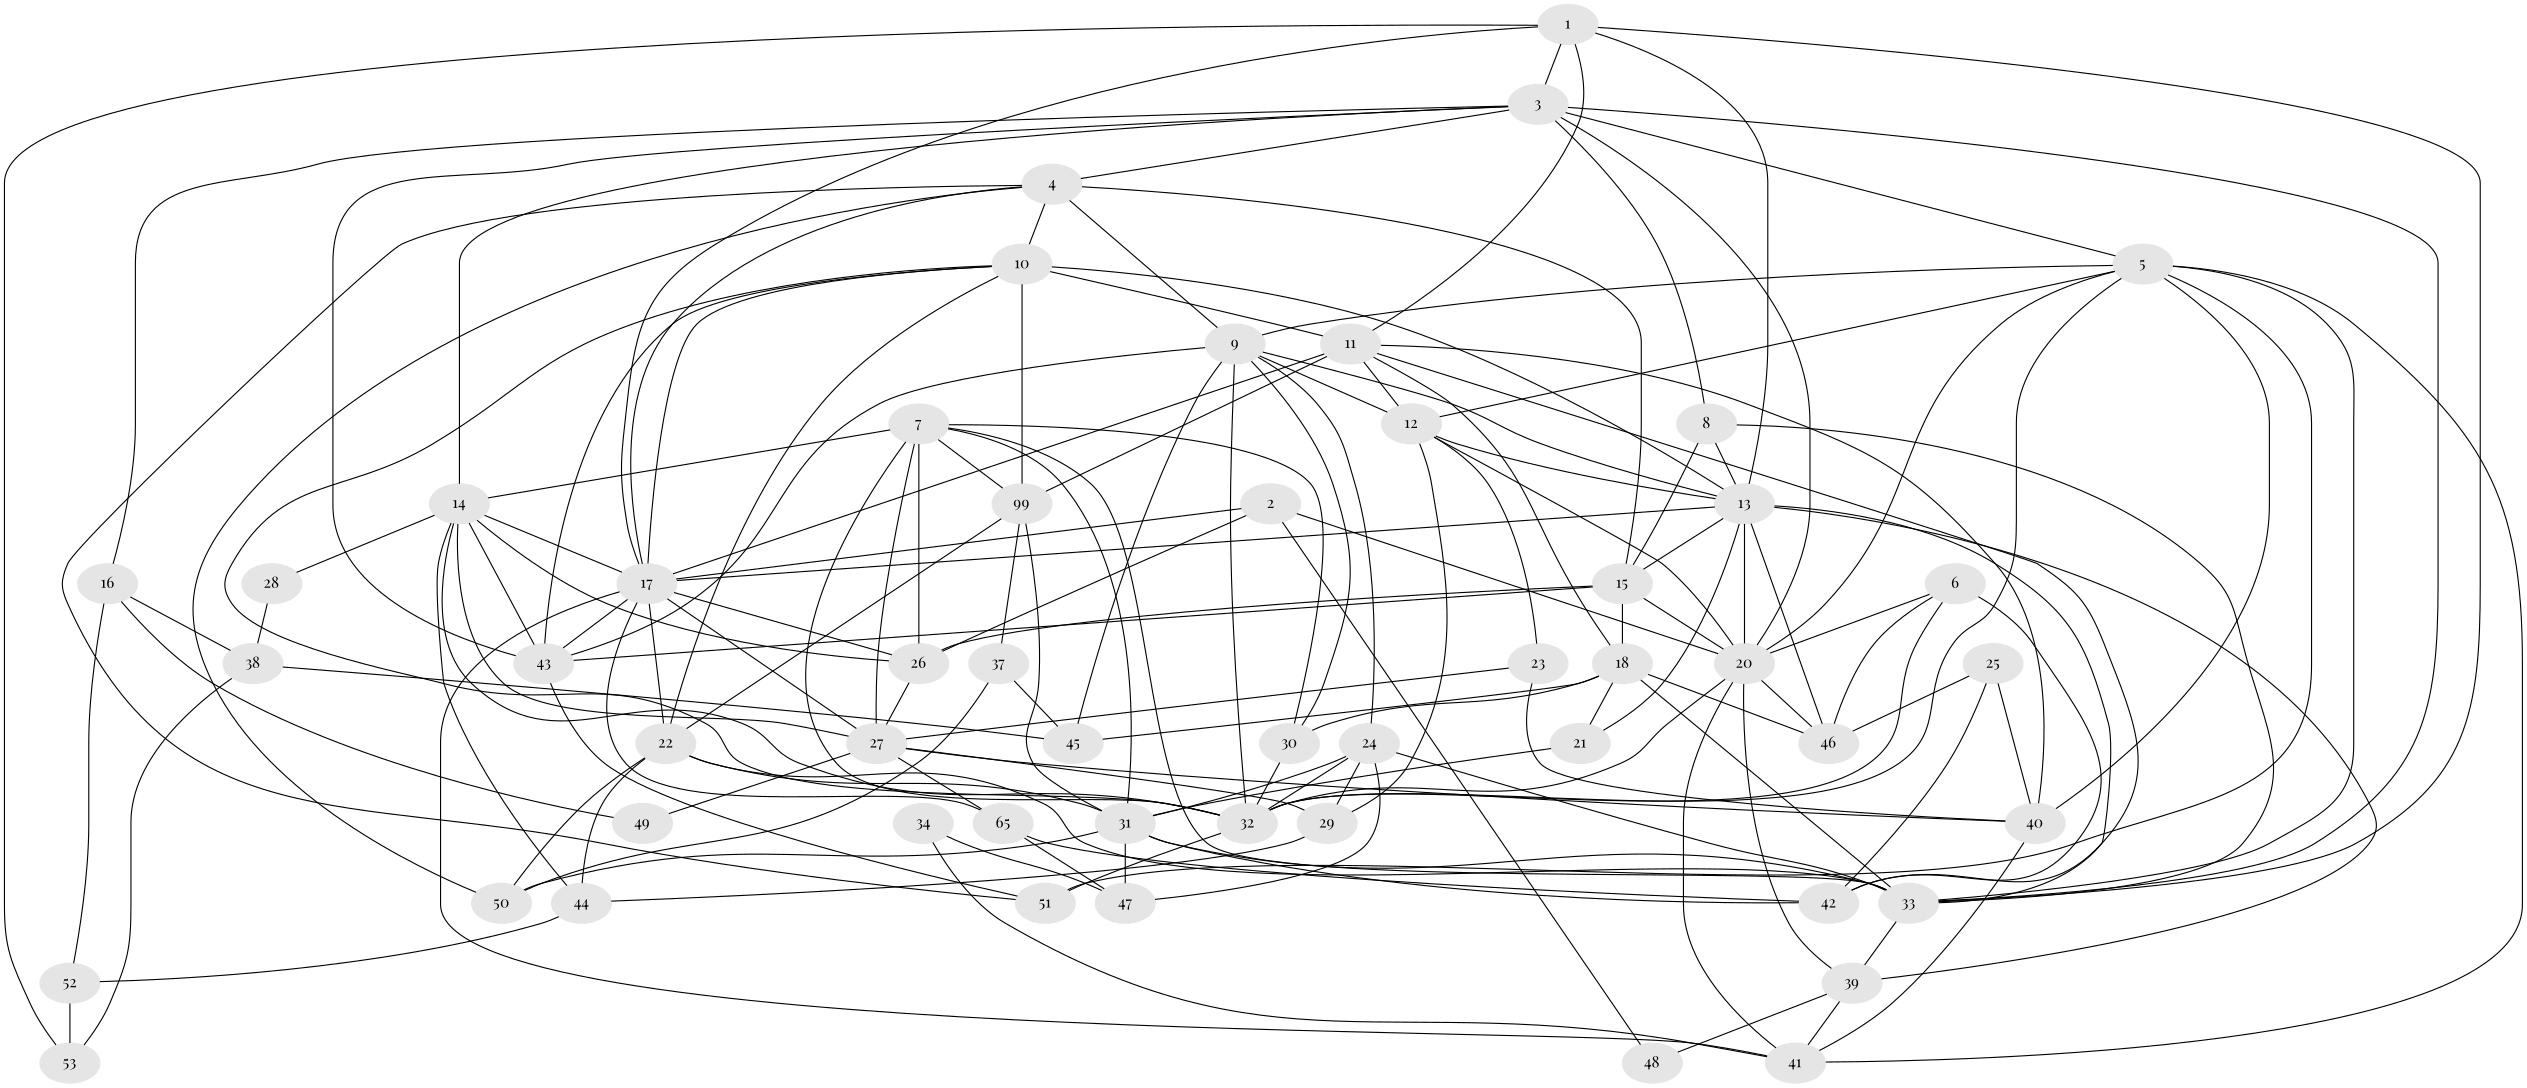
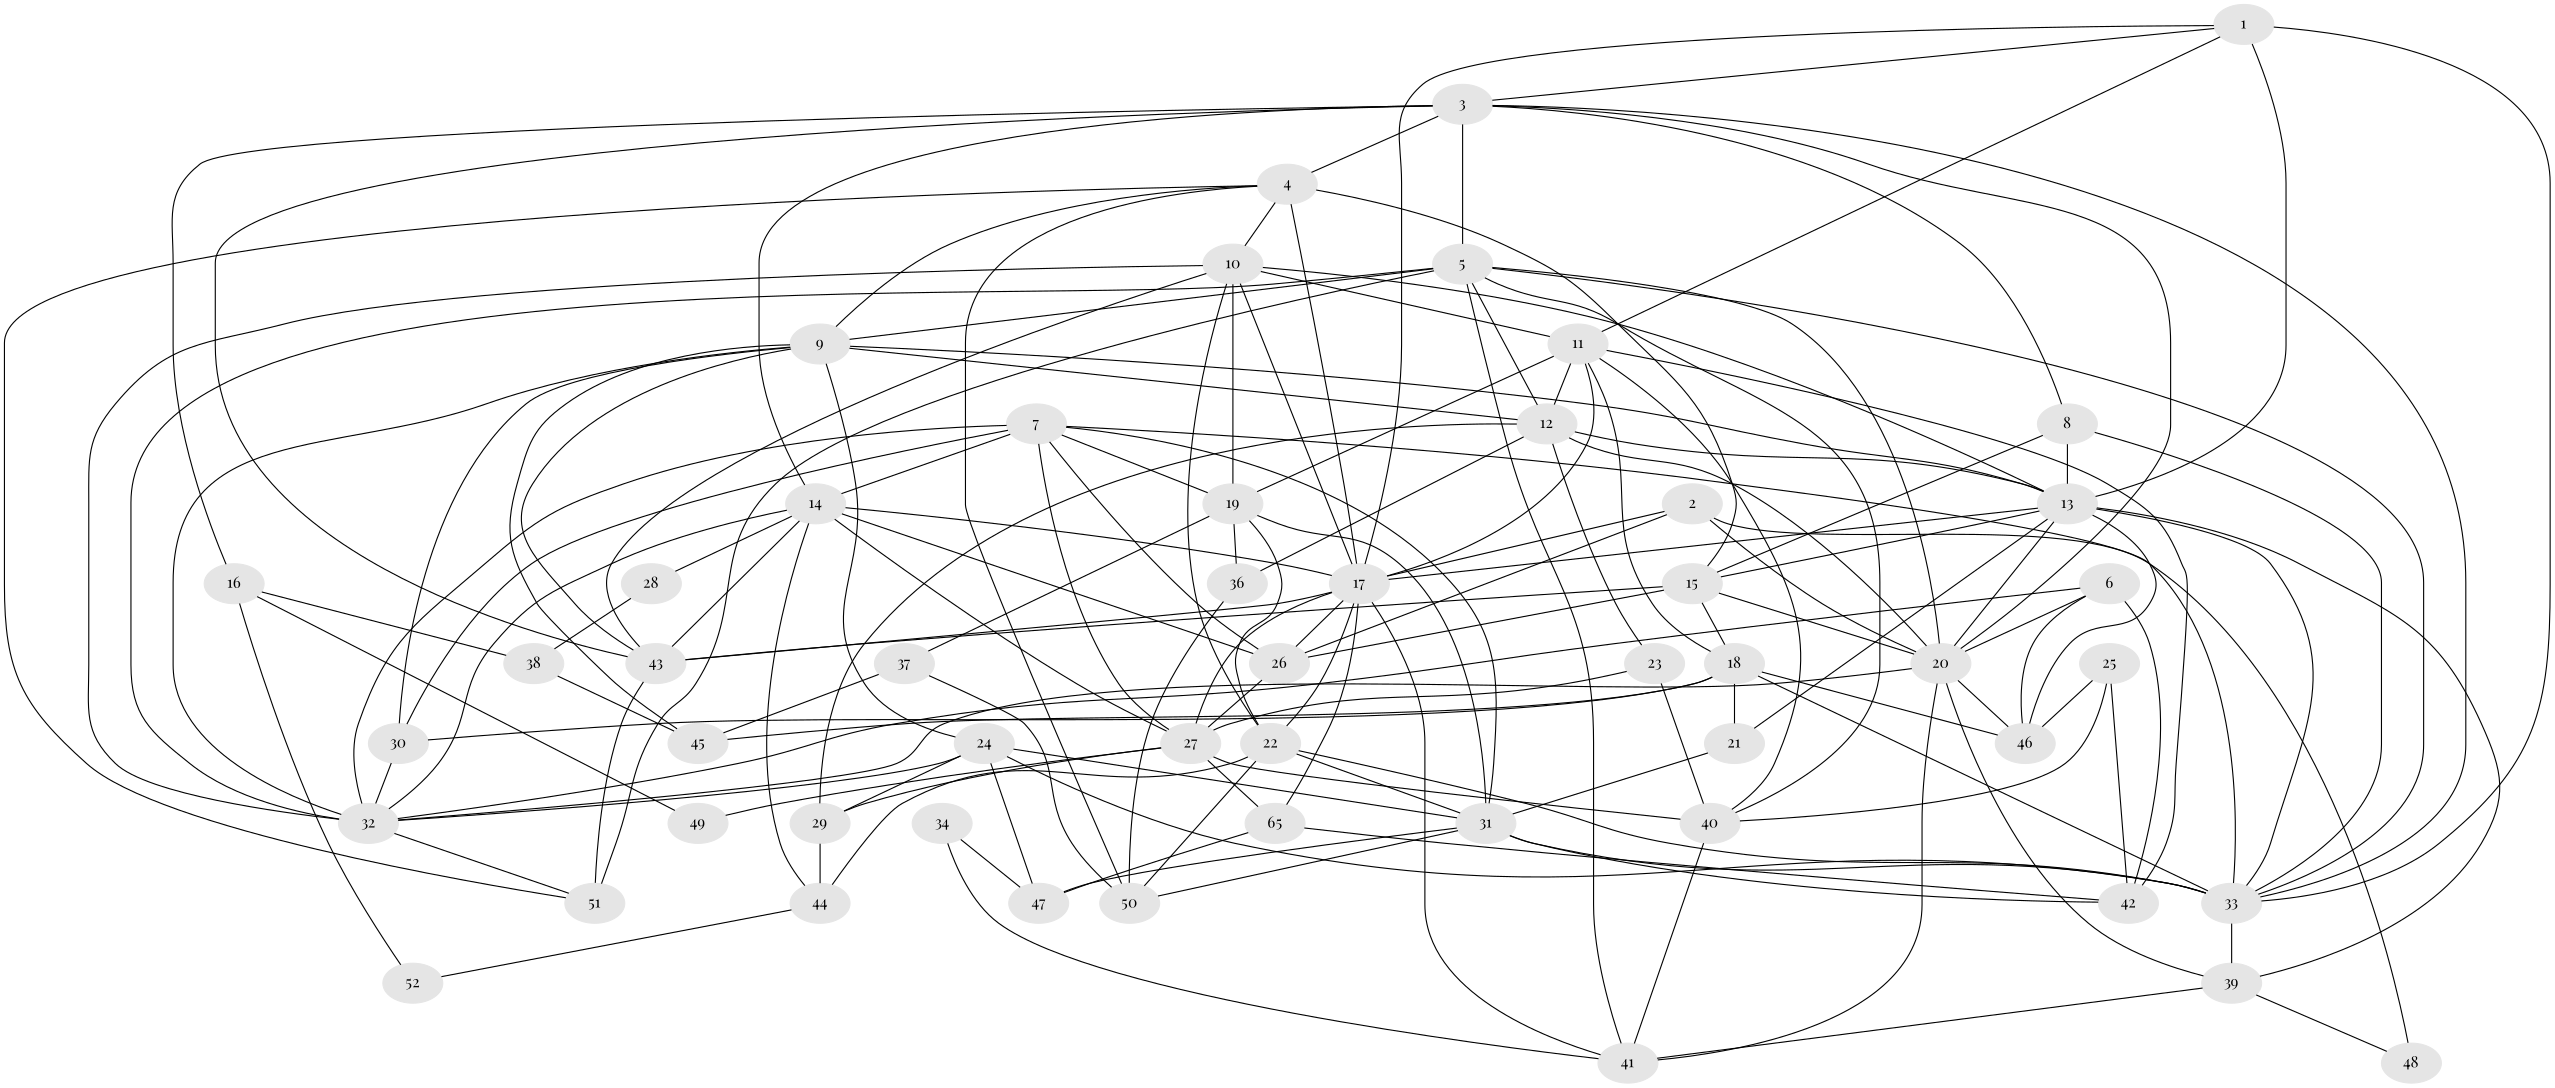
node "99": label "99" -> "19"
node "36": added
node "53": removed
